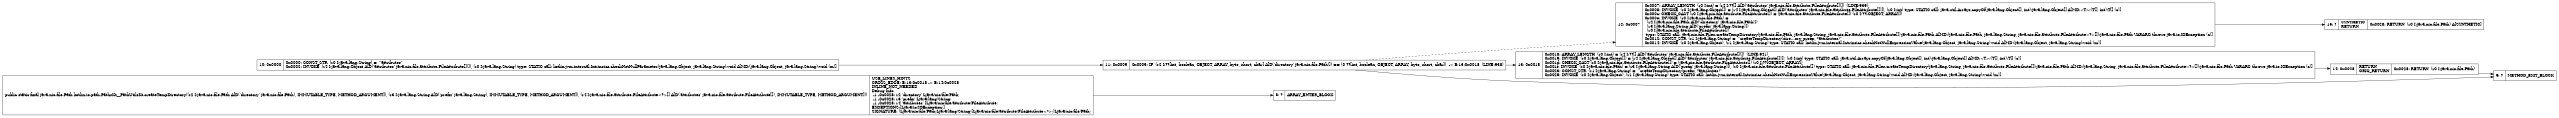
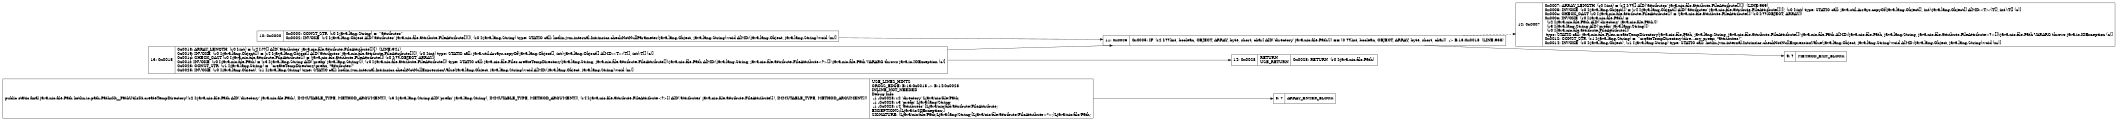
node "15: ?": removed
edge "11: 0x0005" -> "13: 0x0018": reversed
node "14: 0x0028": text "ORIG_RETURN" -> "USE_RETURN"
edge "14: 0x0028" -> "9: ?": removed
